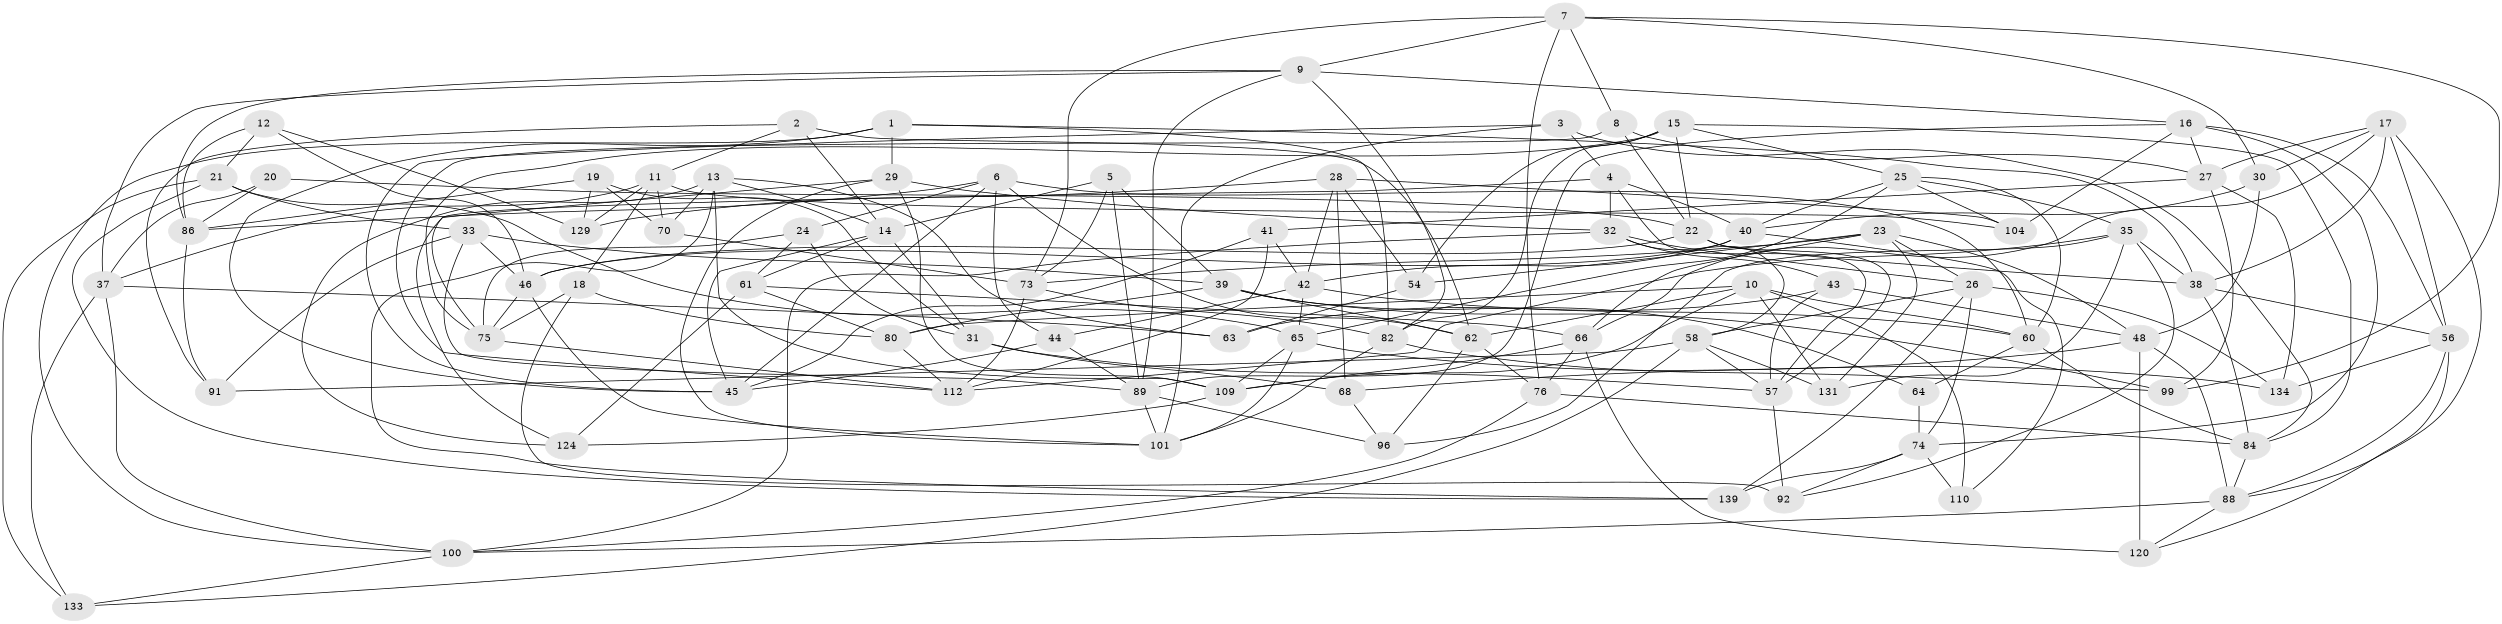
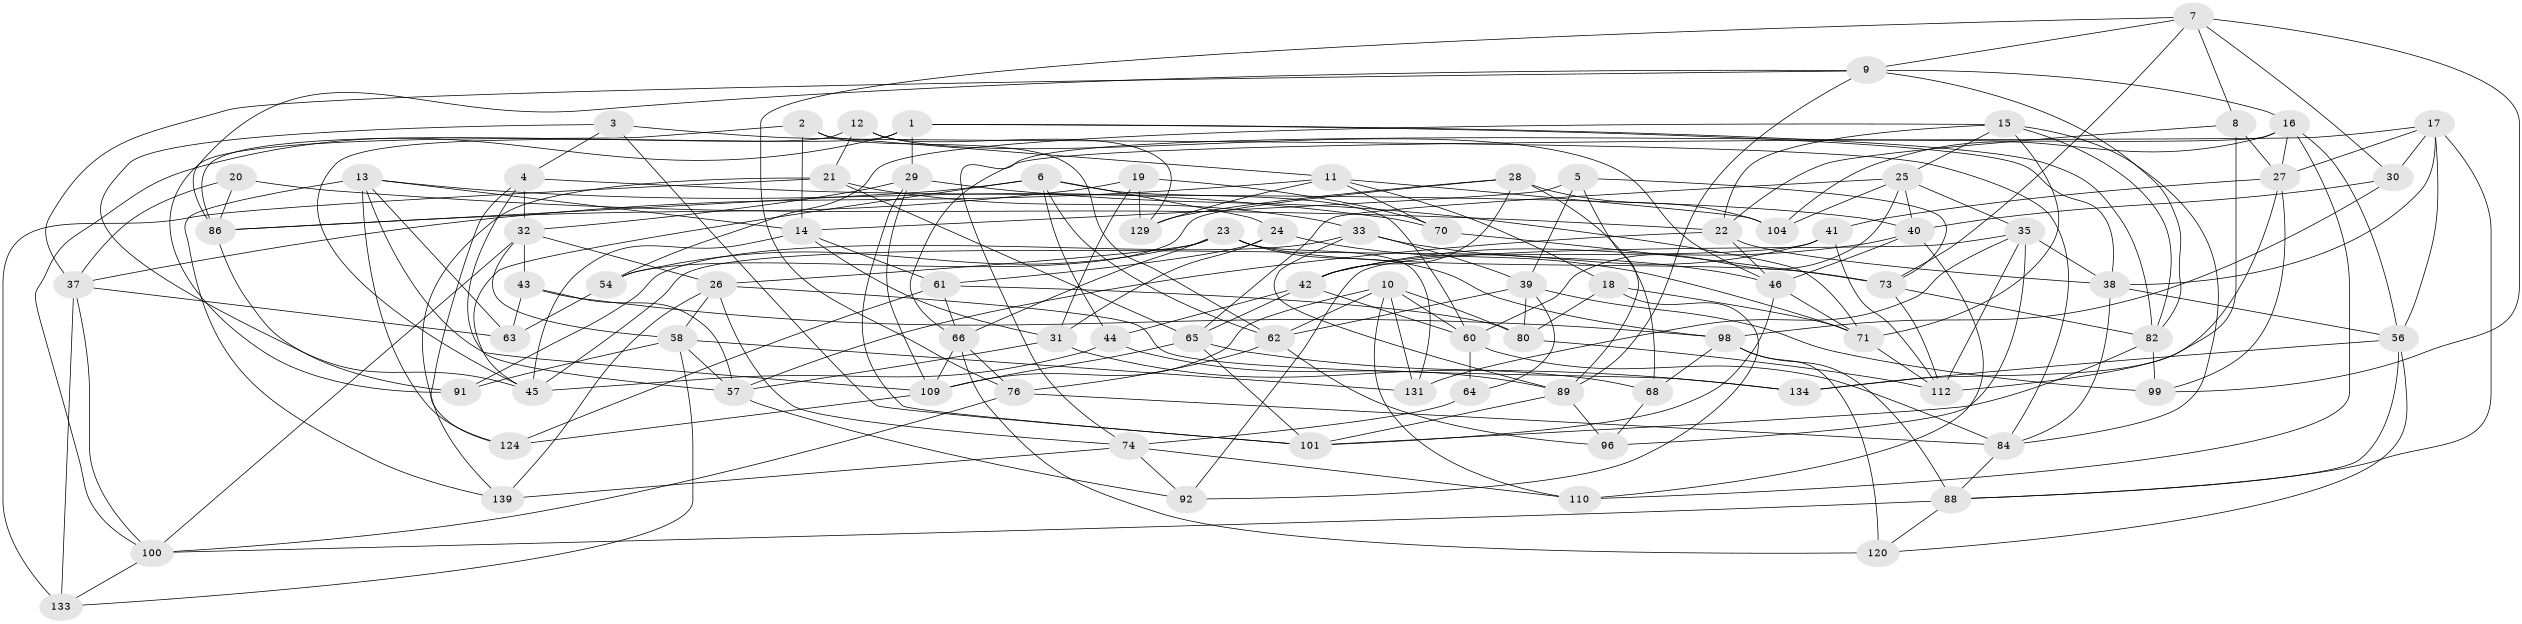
edge "16" -- "89": now "16" -- "110"
node "75": label "75" -> "71"
node "48": label "48" -> "98"
